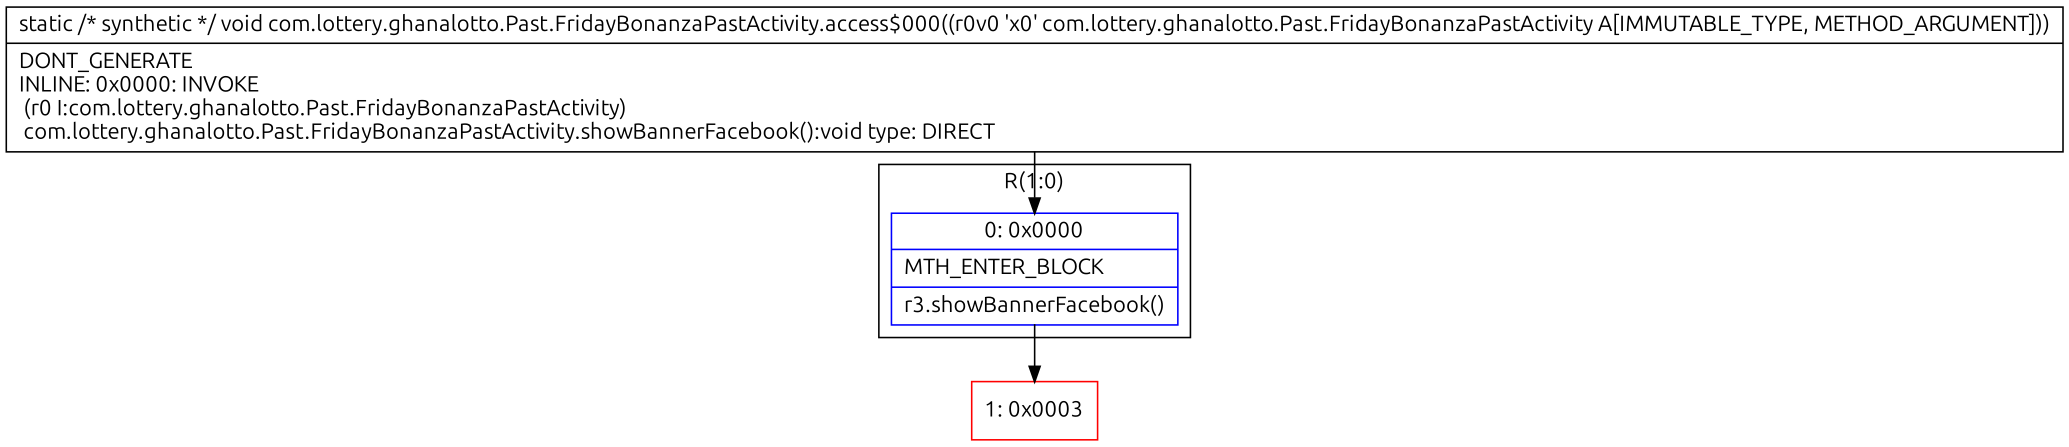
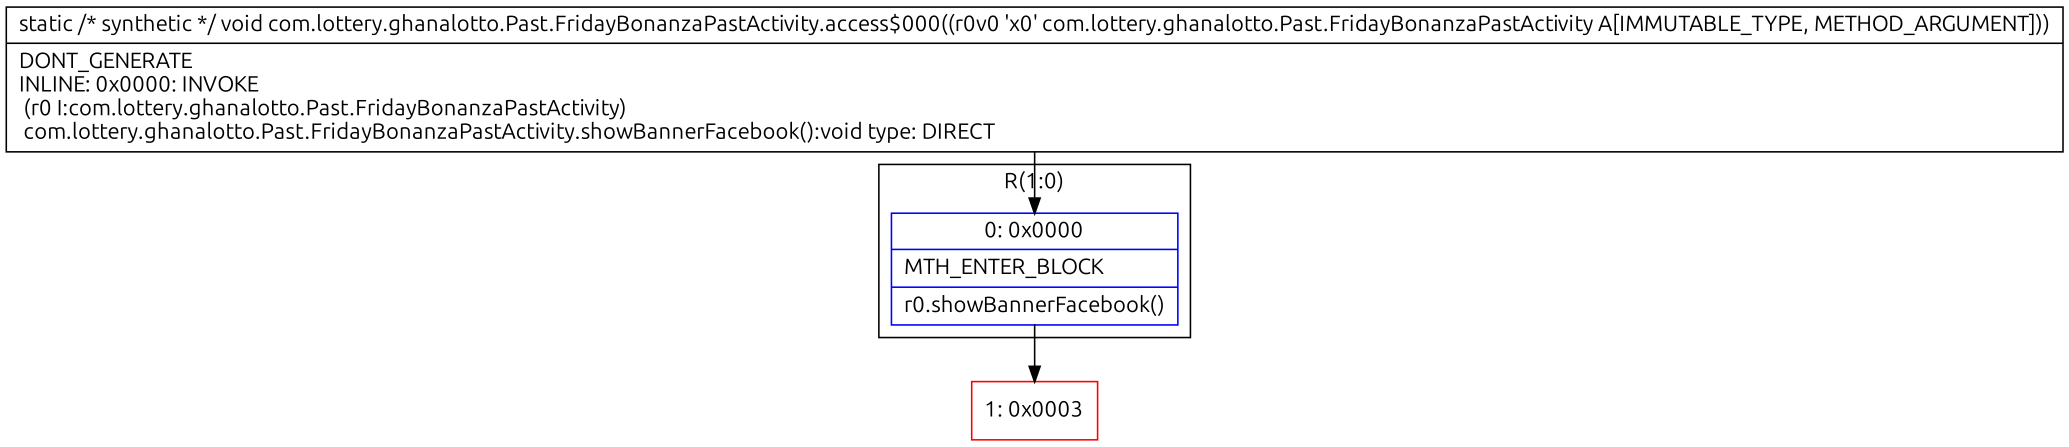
node "0: 0x0000": text "r3.showBannerFacebook()" -> "r0.showBannerFacebook()"
